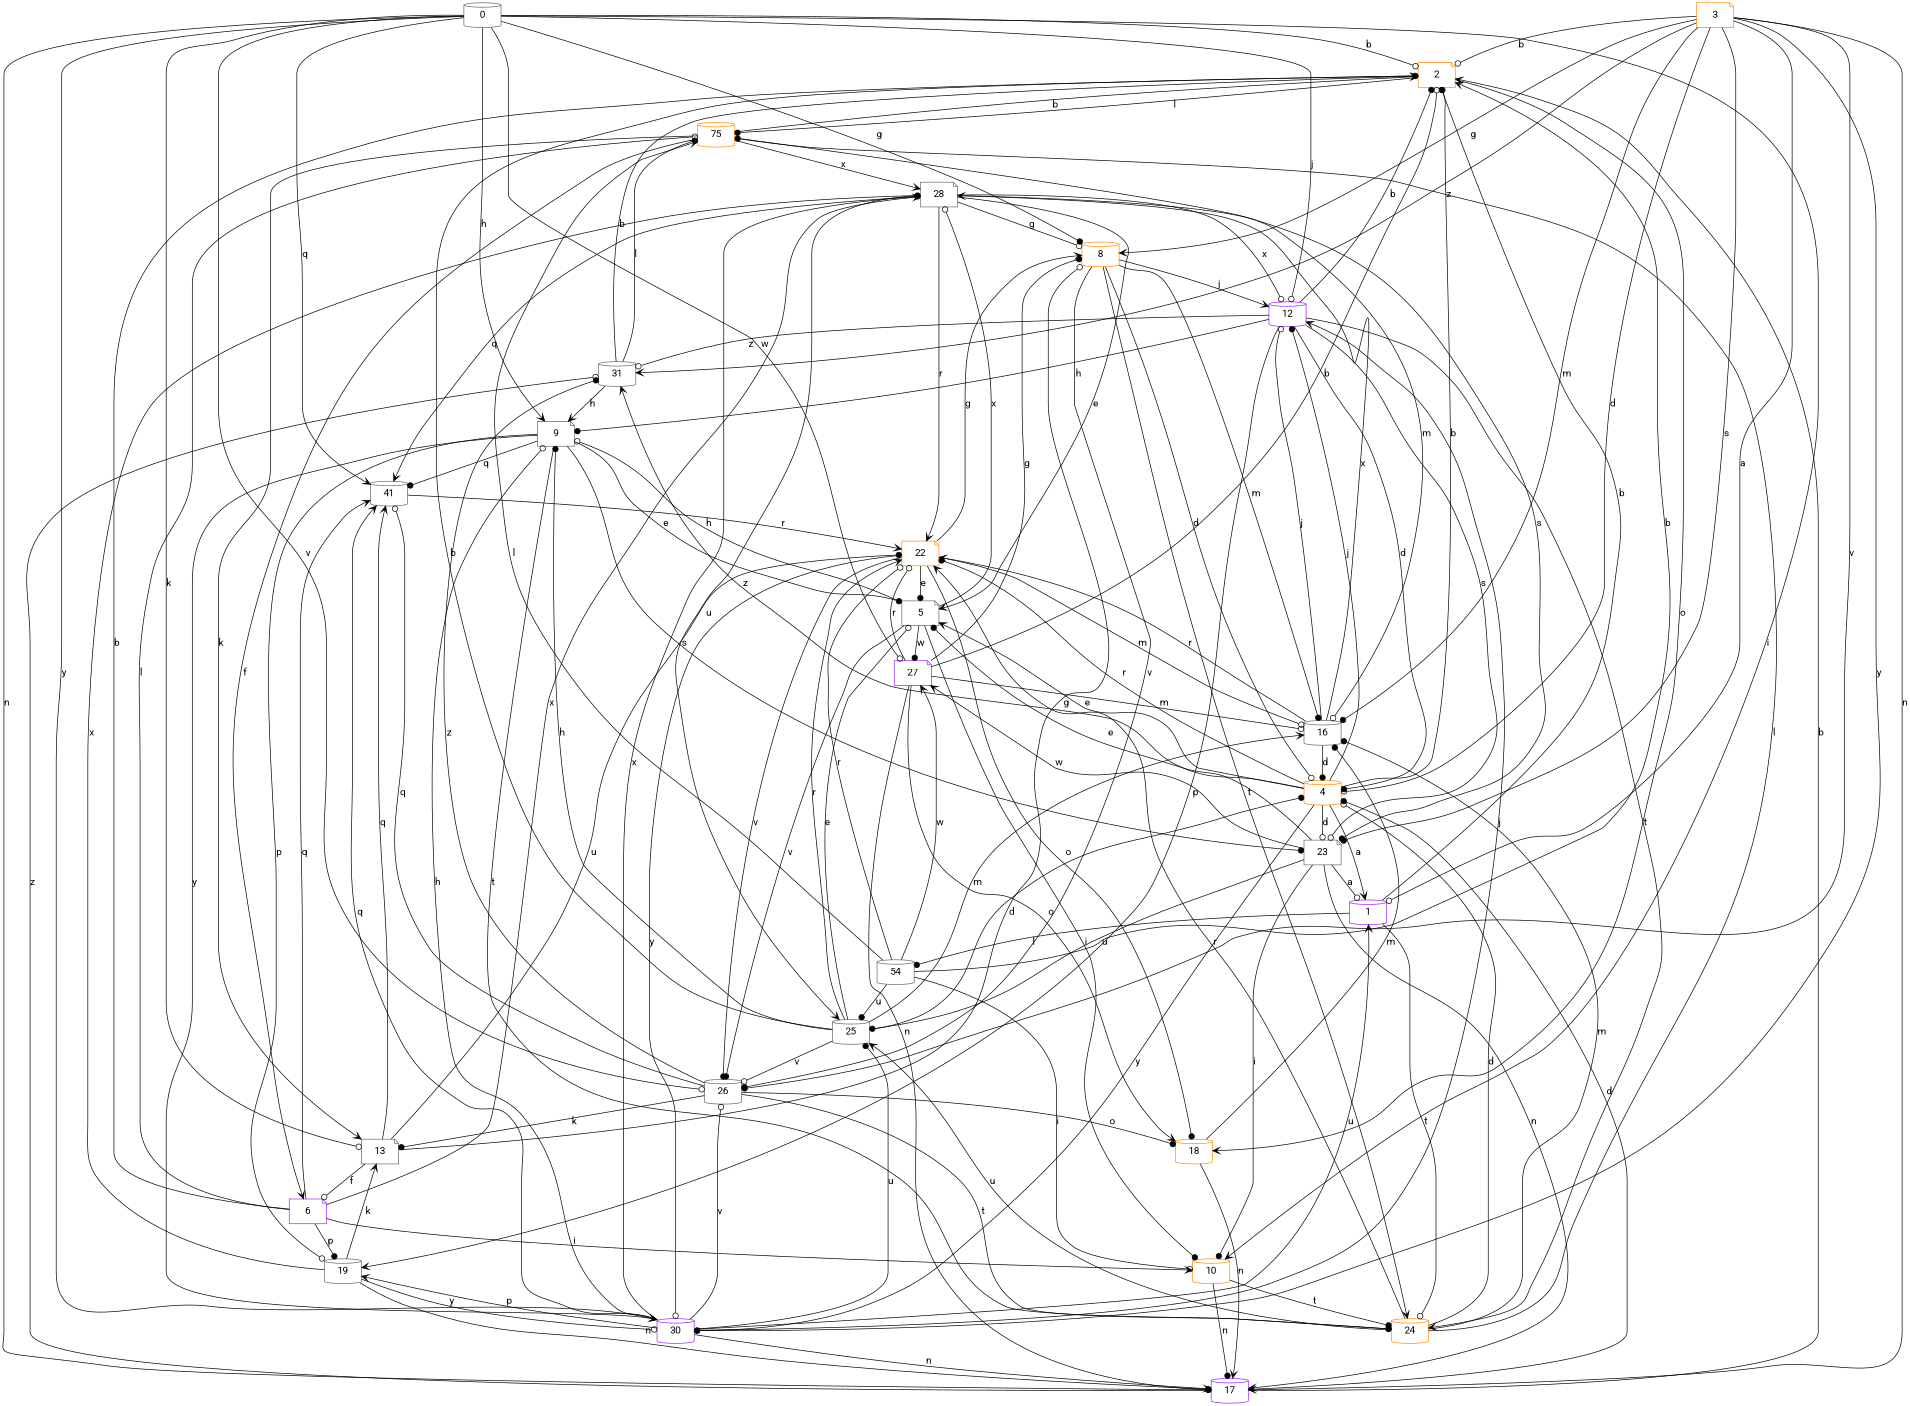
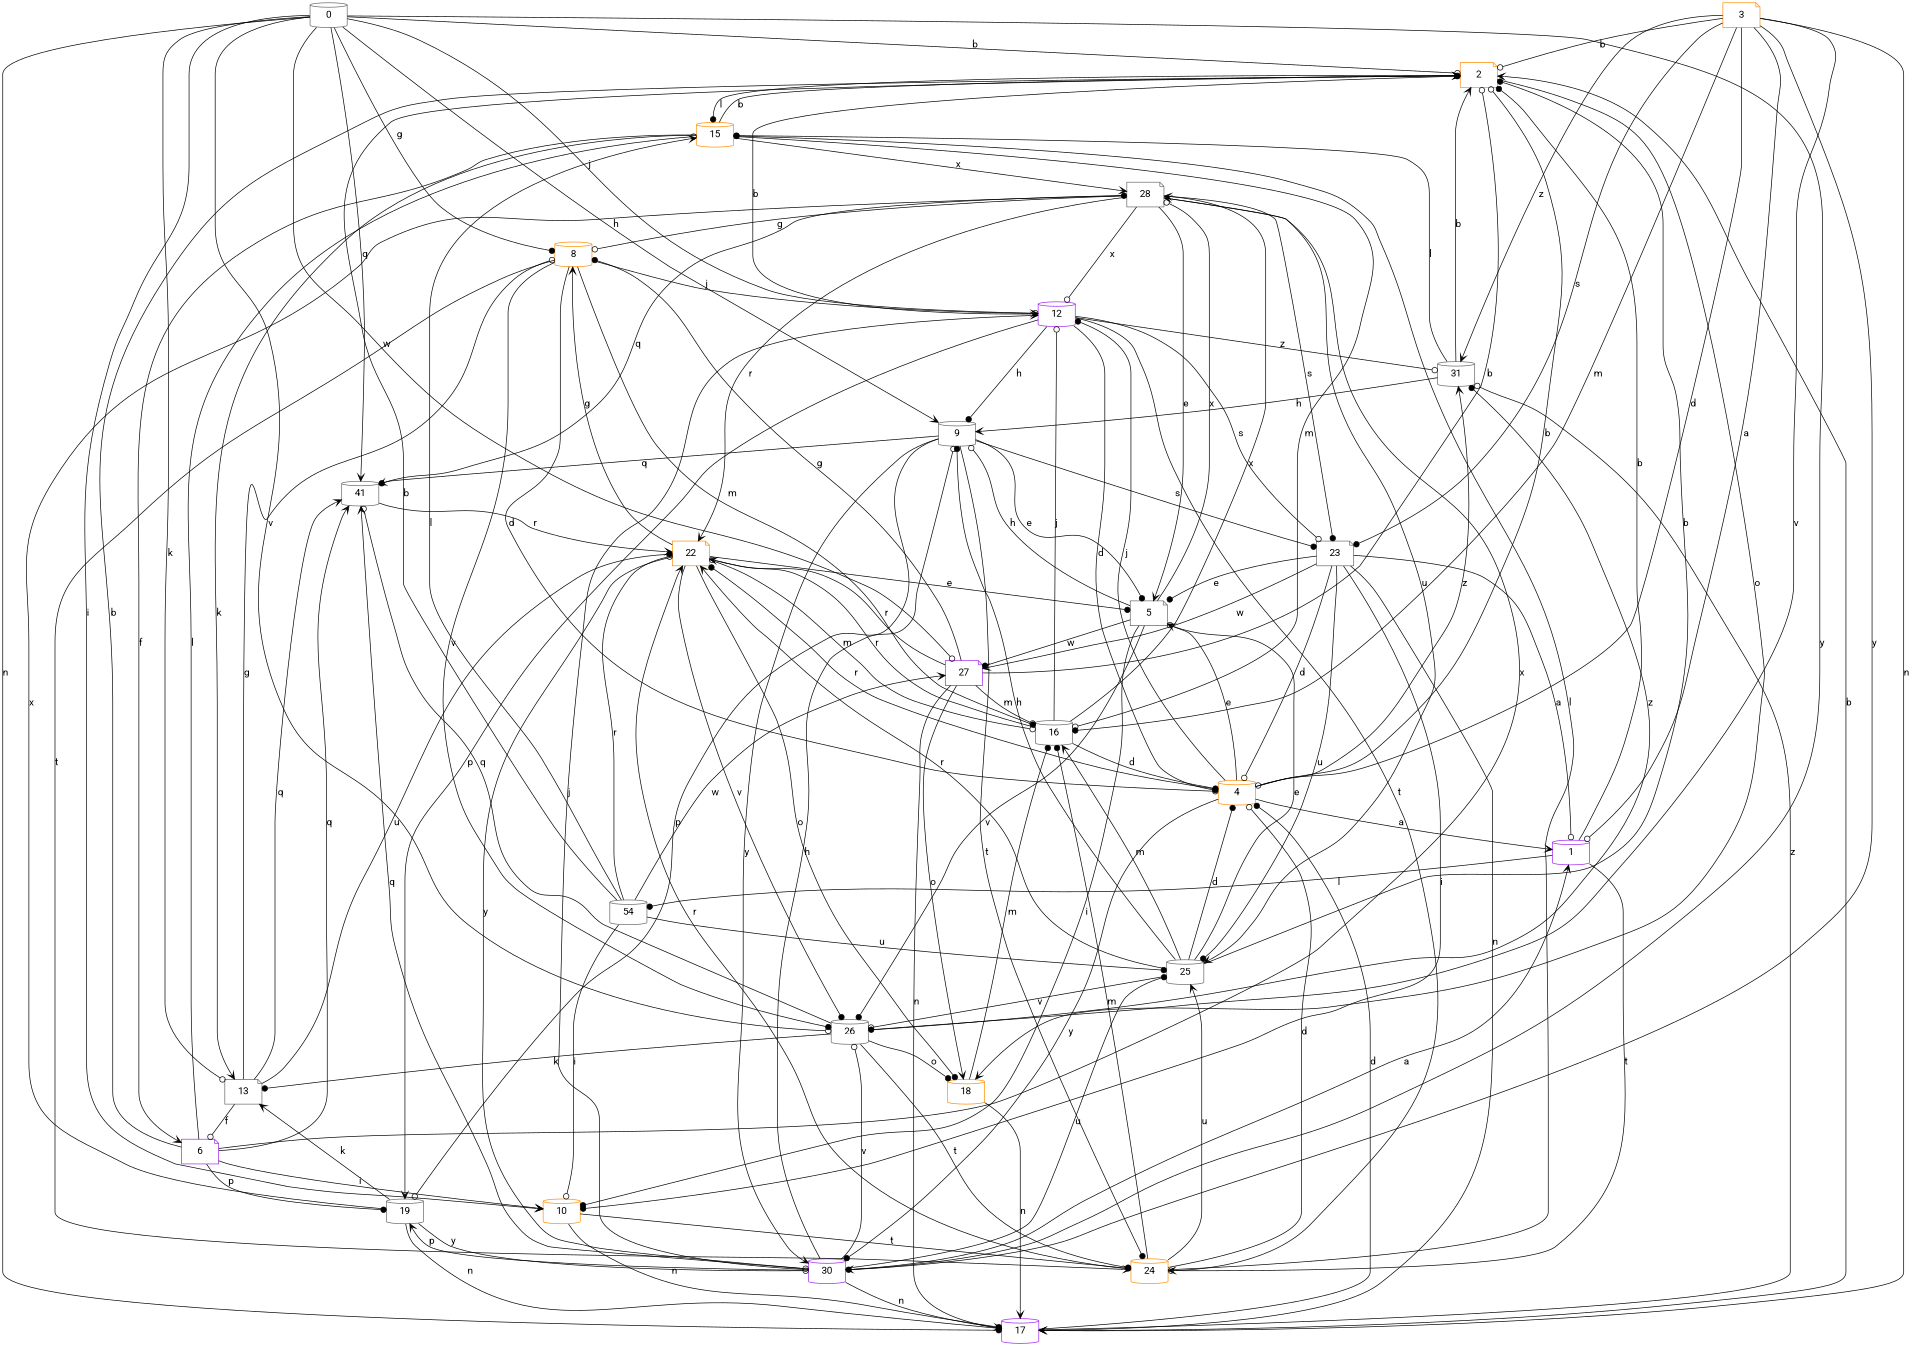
node "75": label "75" -> "15"
edge "3" -> "8": removed, label "g"
node "9": shape note -> cylinder
edge "30" -> "28": removed, label "x"
edge "4" -> "23": reversed
edge "30" -> "1": label "u" -> "a"
